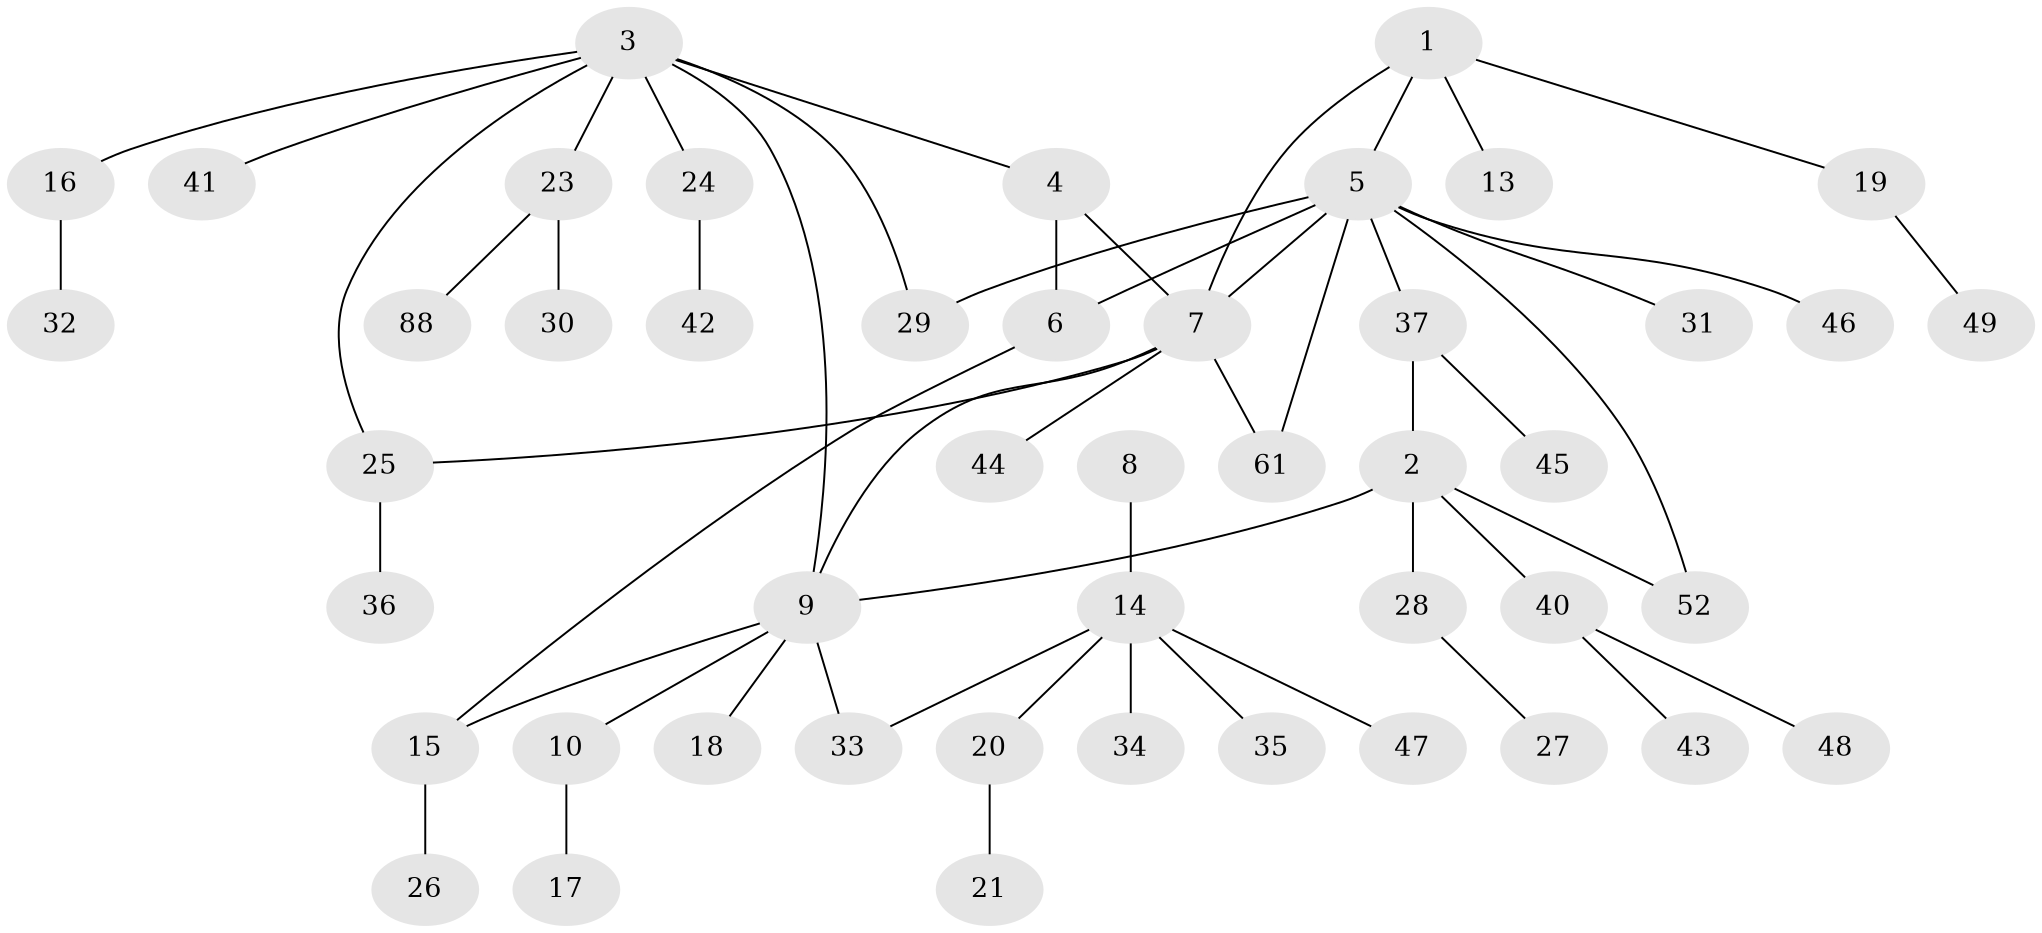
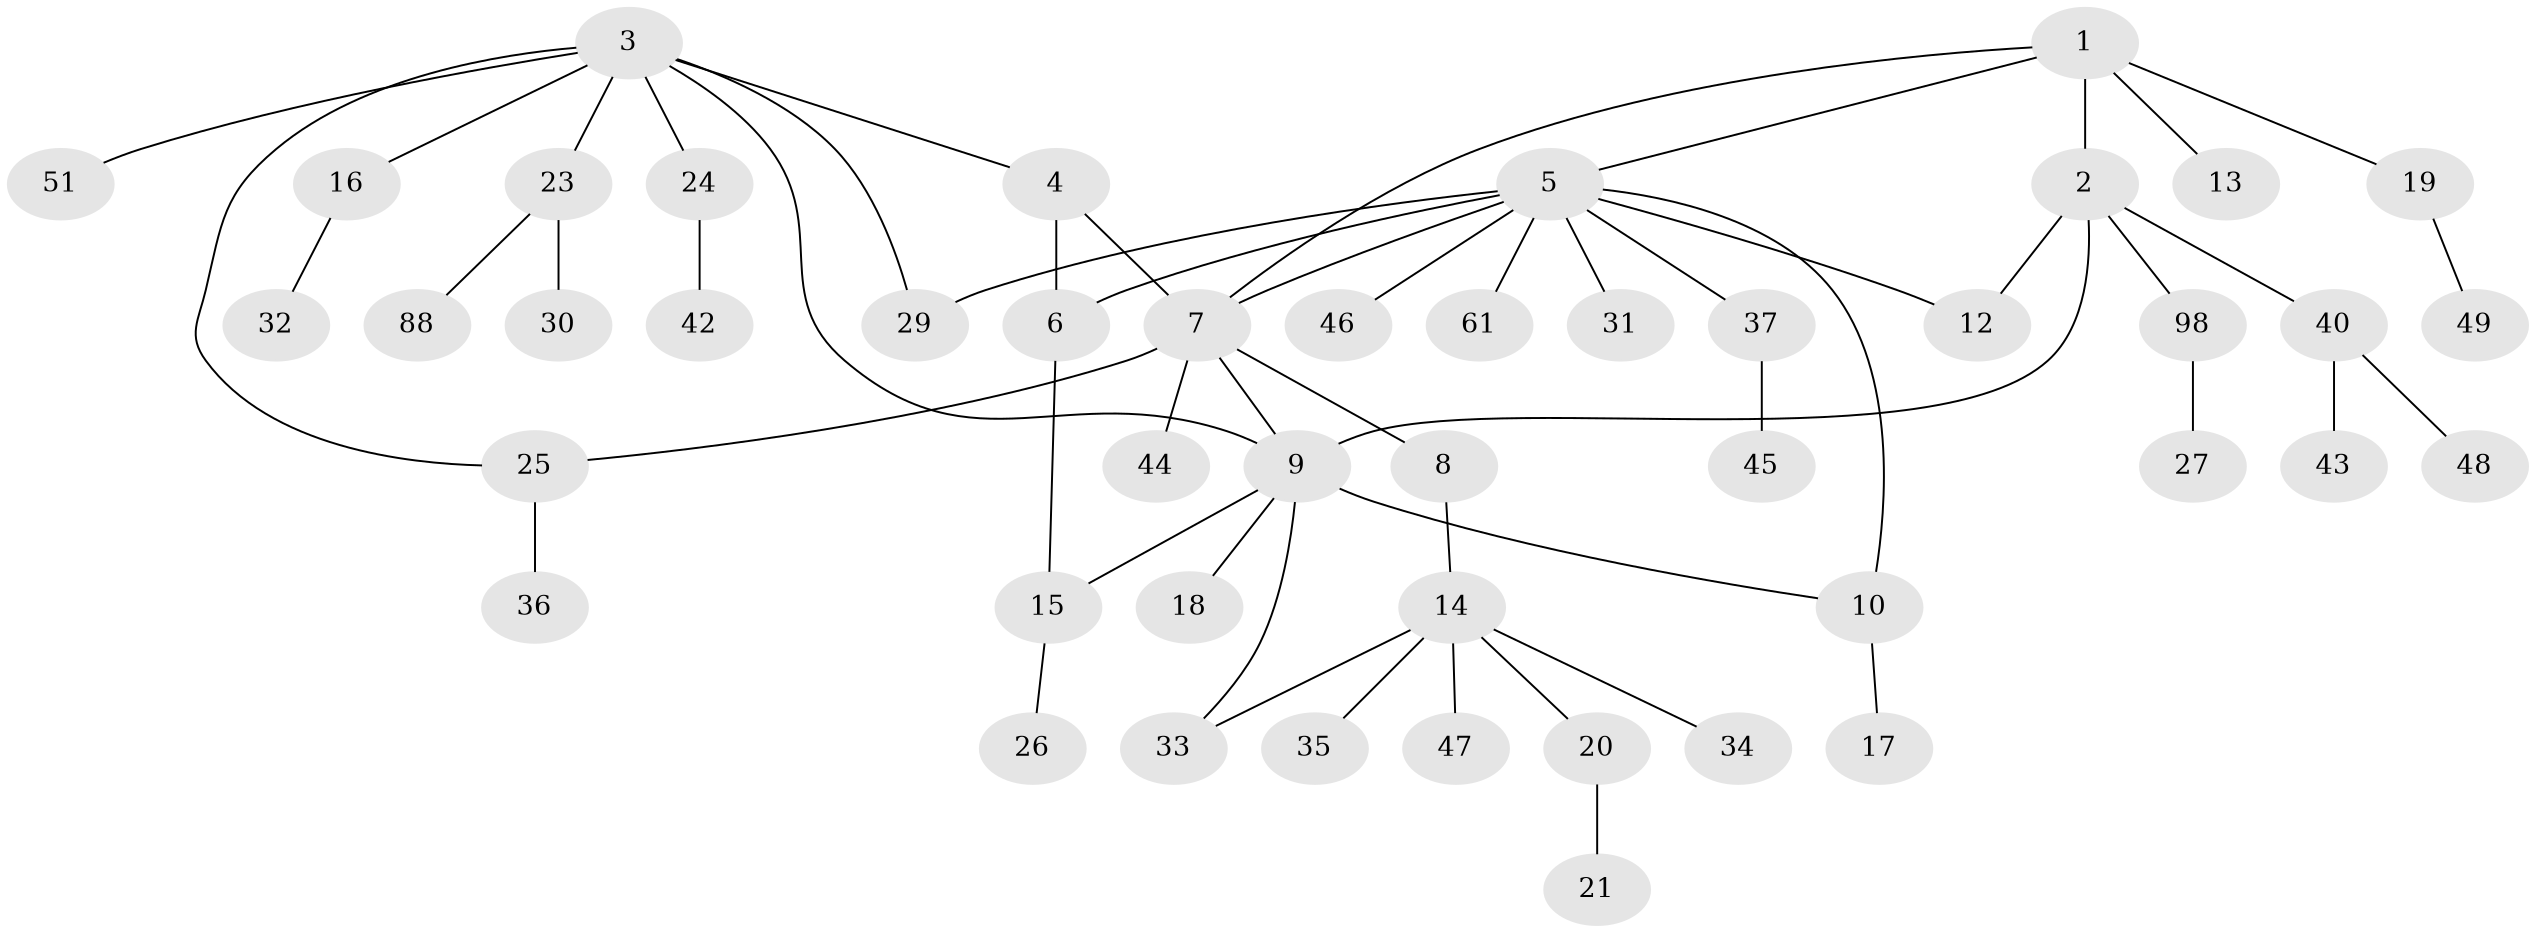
node "41": label "41" -> "51"
edge "5" -- "10": added
edge "7" -- "61": now "7" -- "8"
edge "37" -- "2": now "1" -- "2"
node "28": label "28" -> "98"
node "52": label "52" -> "12"
